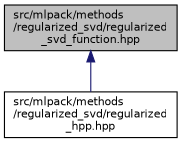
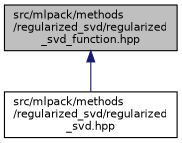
node "src/mlpack/methods /regularized_svd/regularized _hpp.hpp": label "src/mlpack/methods /regularized_svd/regularized _hpp.hpp" -> "src/mlpack/methods /regularized_svd/regularized _svd.hpp"
